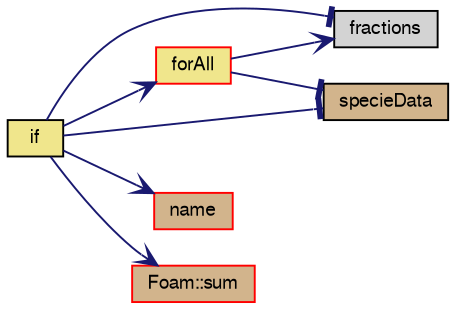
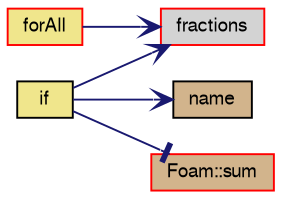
edge "if" -> "fractions": arrowhead tee -> vee
node "fractions": color black -> red
node "specieData": removed
edge "if" -> "forAll": removed
edge "if" -> "Foam::sum": arrowhead vee -> tee
node "name": color red -> black
